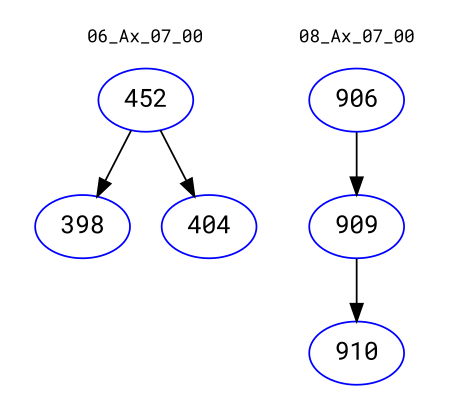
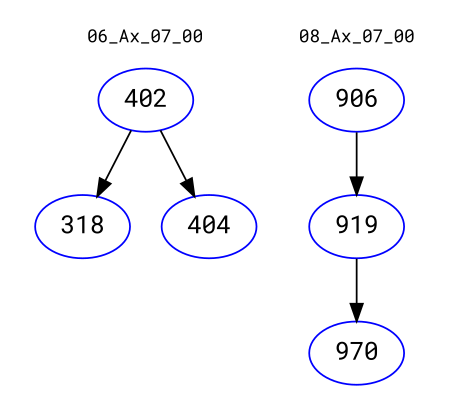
node "452": label "452" -> "402"
node "398": label "398" -> "318"
node "909": label "909" -> "919"
node "910": label "910" -> "970"
